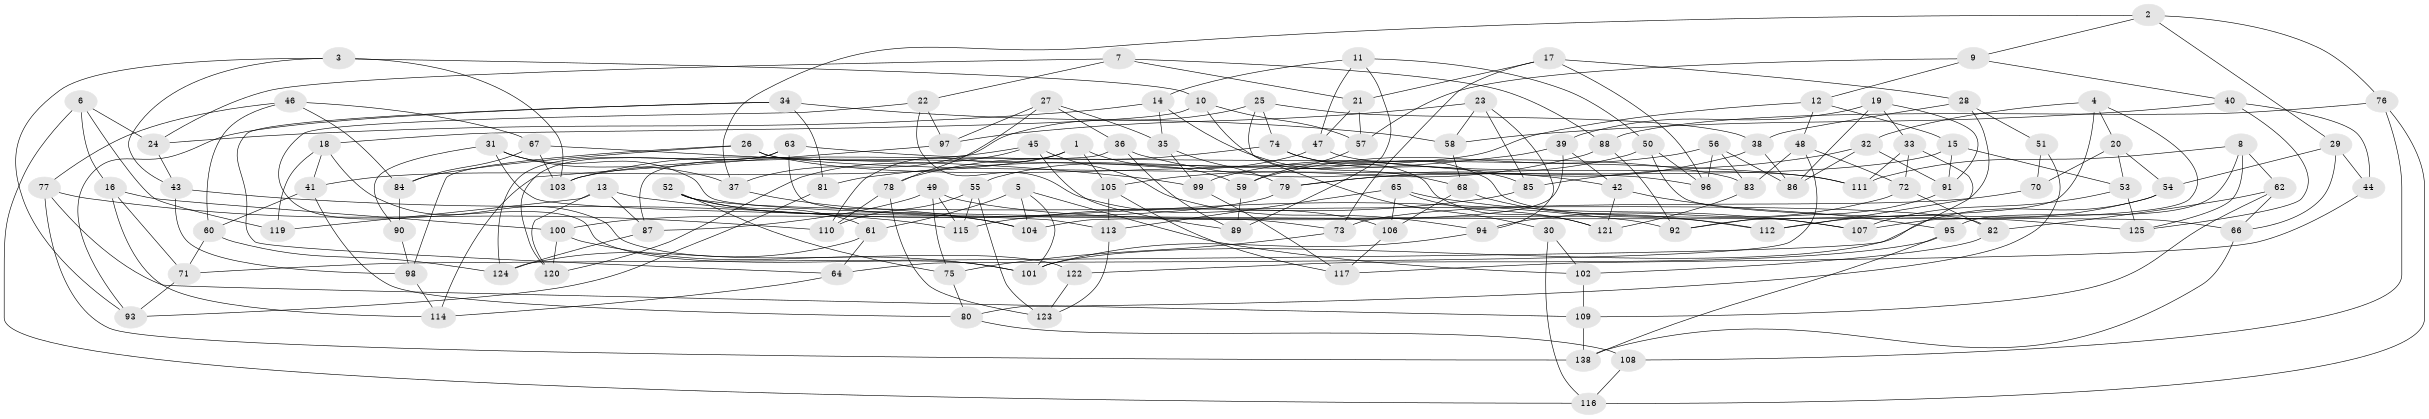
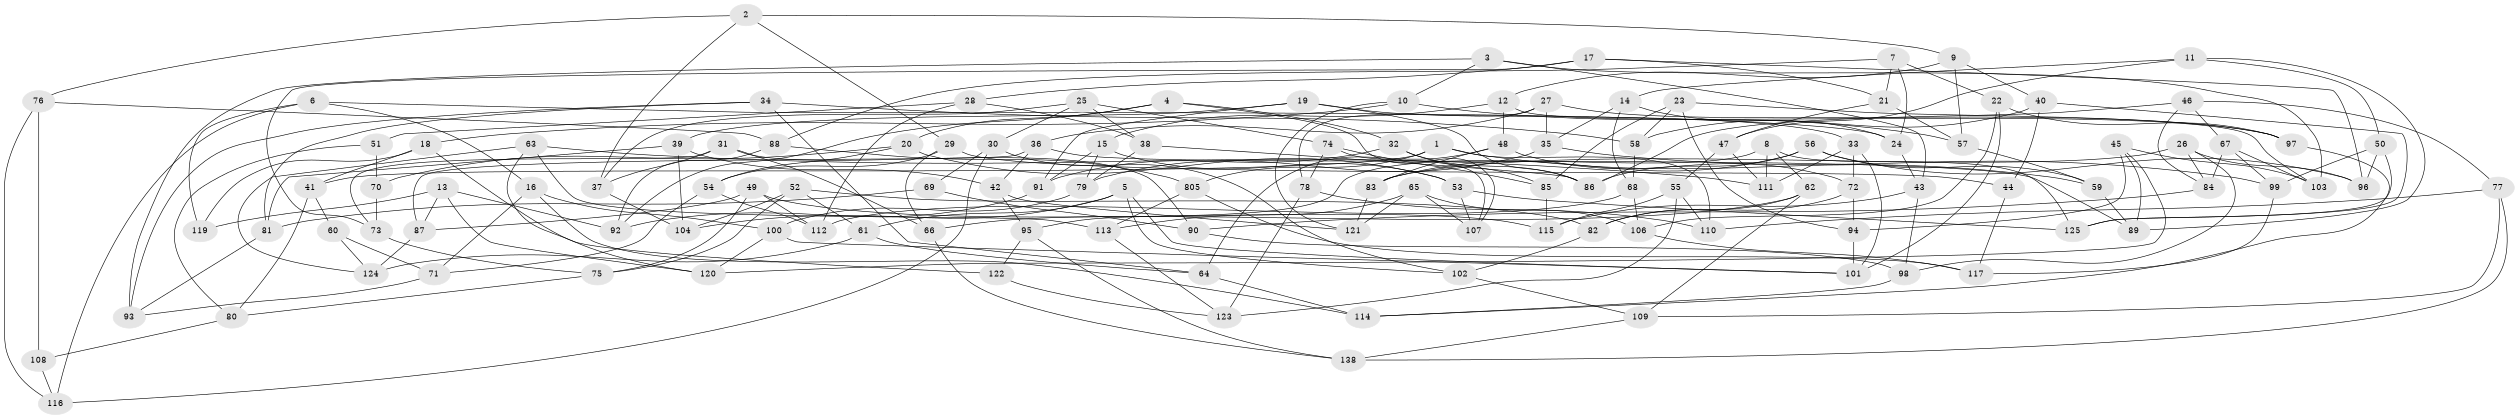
edge "46" -- "60": now "46" -- "86"
node "69": added
node "105": label "105" -> "805"
